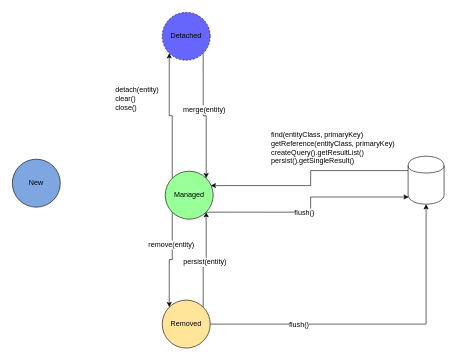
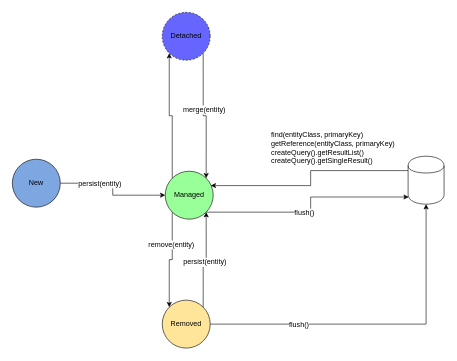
node "detach(entity) clear() close()": removed
node "find(entityClass, primaryKey) getReference(entityClass, primaryKey) createQuery().getResultList() persist().getSingleResult()": label "find(entityClass, primaryKey) getReference(entityClass, primaryKey) createQuery().getResultList() persist().getSingleResult()" -> "find(entityClass, primaryKey) getReference(entityClass, primaryKey) createQuery().getResultList() createQuery().getSingleResult()"
edge "New" -> "Managed": added, label "persist(entity)"
